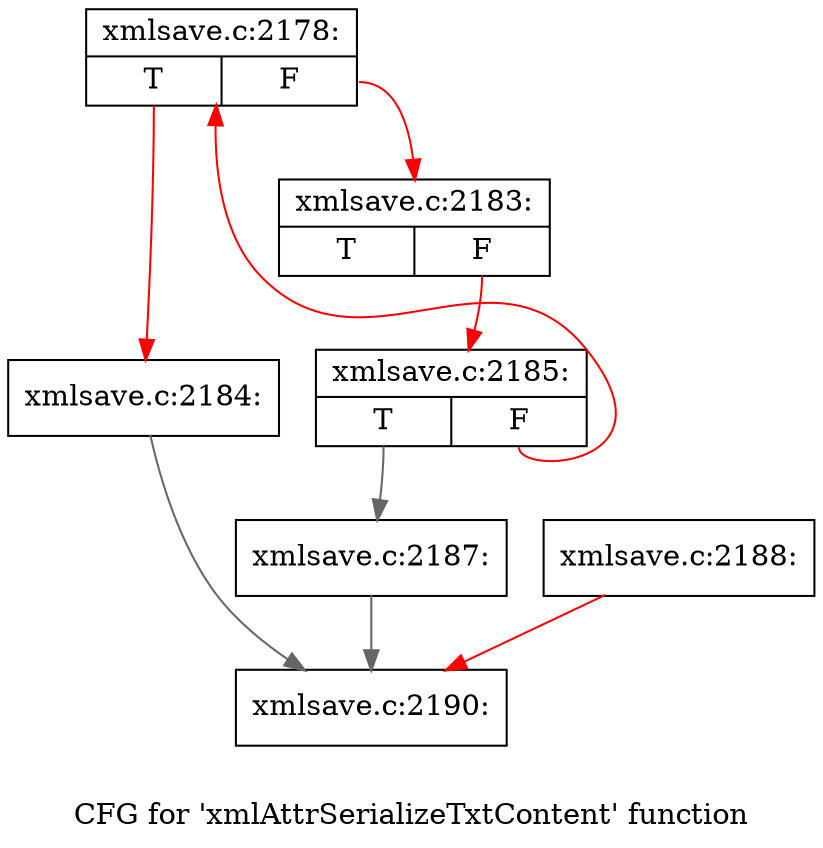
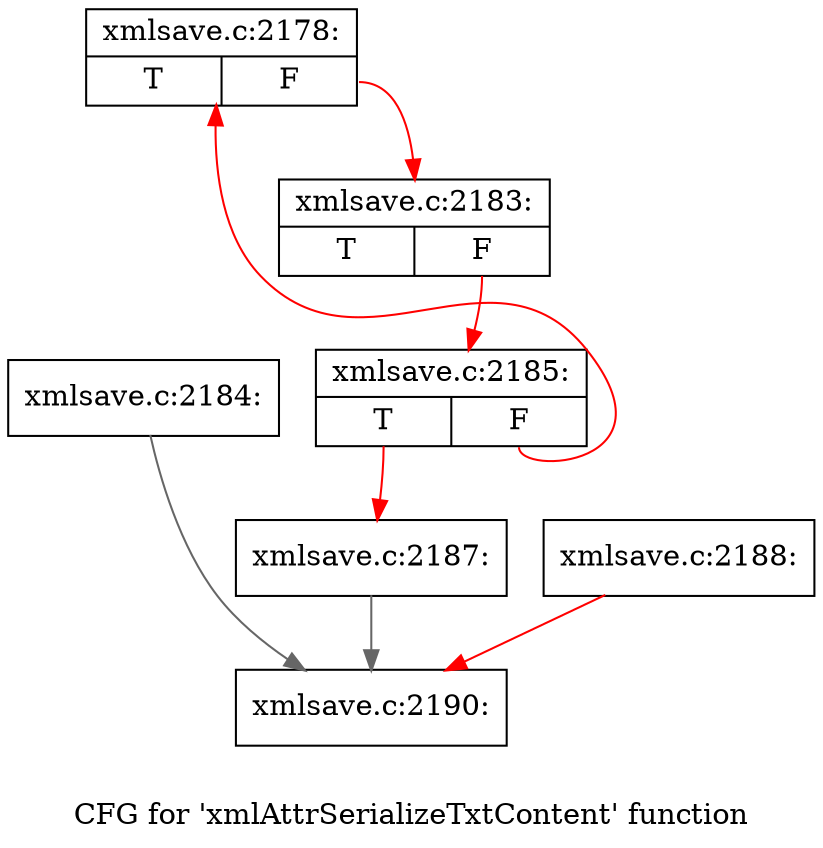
edge "xmlsave.c:2178:" -> "xmlsave.c:2184:": removed
edge "xmlsave.c:2185:" -> "xmlsave.c:2187:": color gray40 -> red
